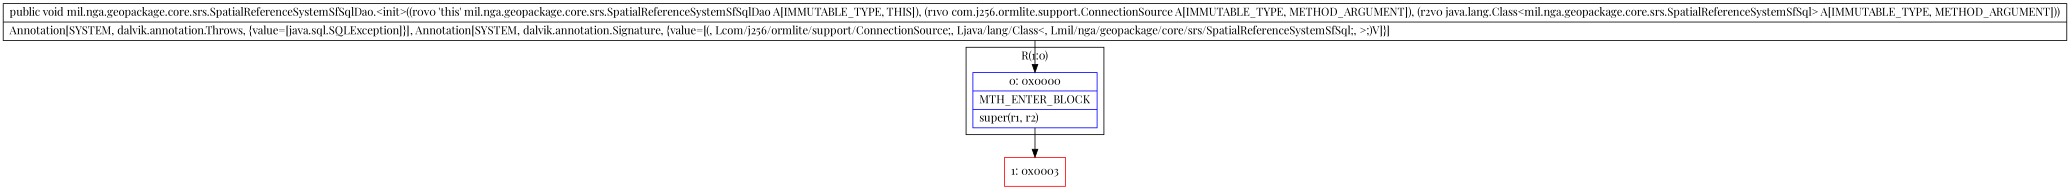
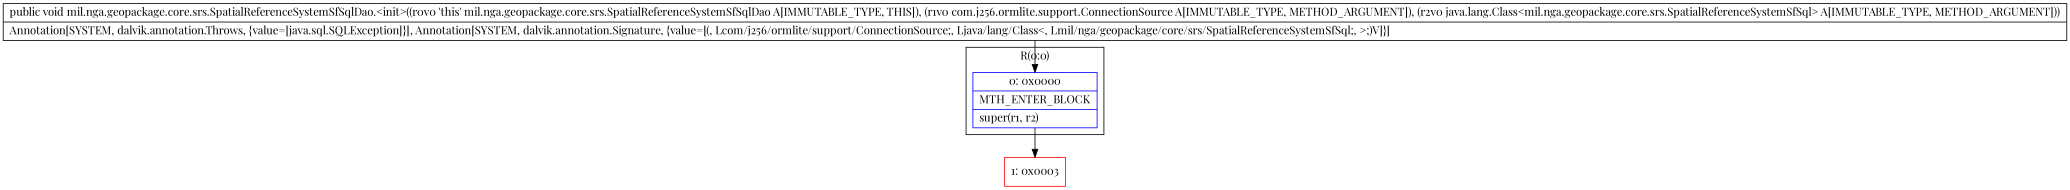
cluster "R(1:0)": label "R(1:0)" -> "R(0:0)"
